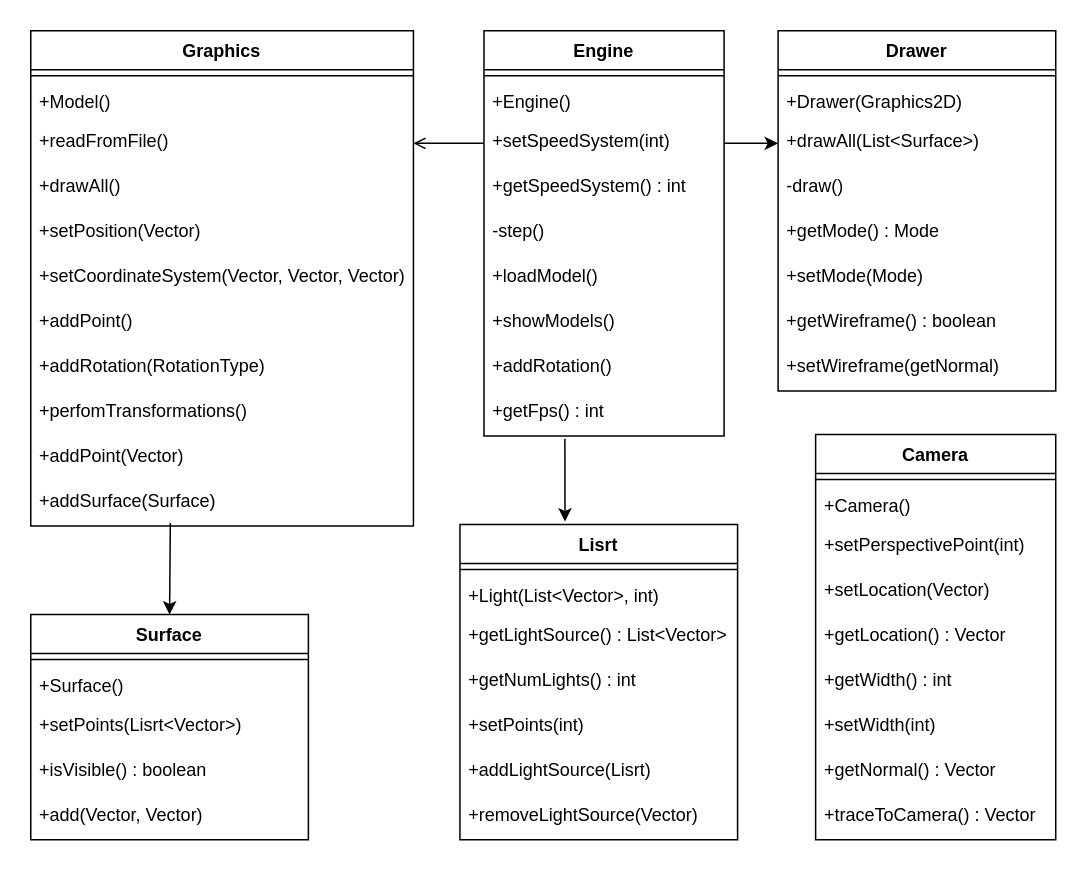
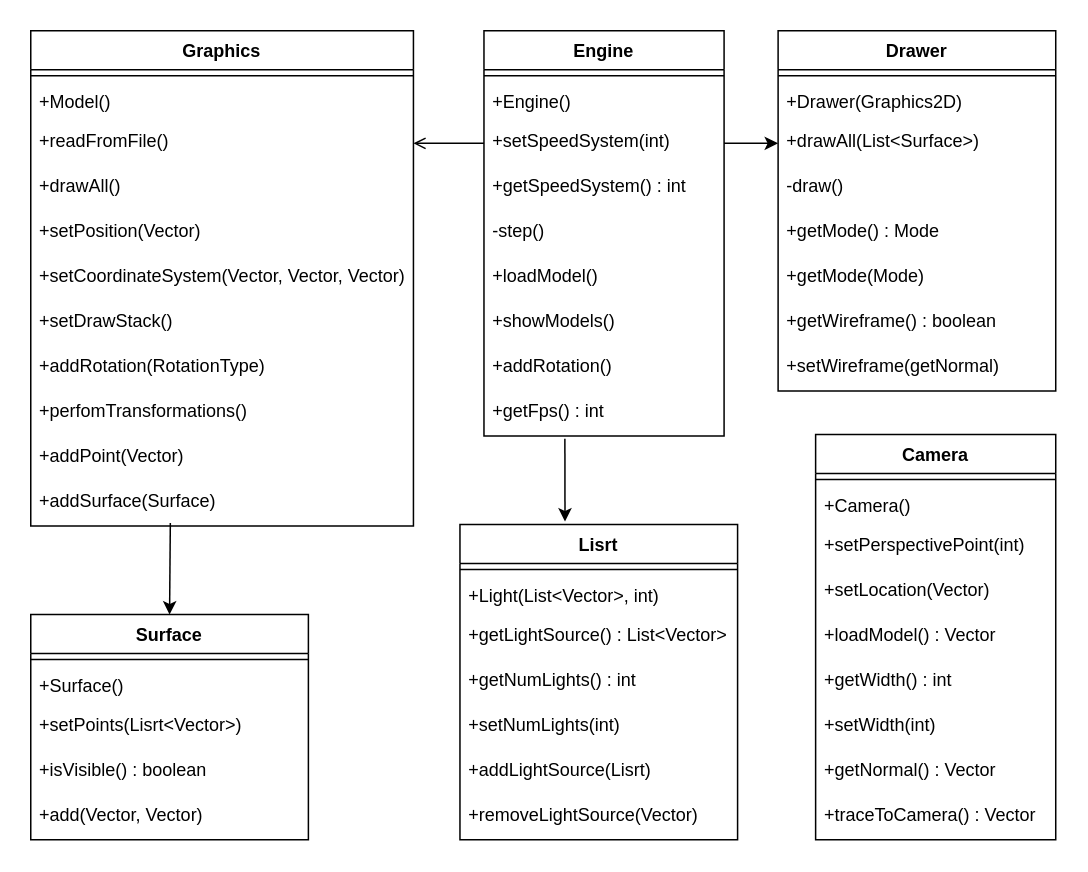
node "+setMode(Mode)": label "+setMode(Mode)" -> "+getMode(Mode)"
node "+addPoint()": label "+addPoint()" -> "+setDrawStack()"
node "+getLocation() : Vector": label "+getLocation() : Vector" -> "+loadModel() : Vector"
node "+setPoints(int)": label "+setPoints(int)" -> "+setNumLights(int)"
